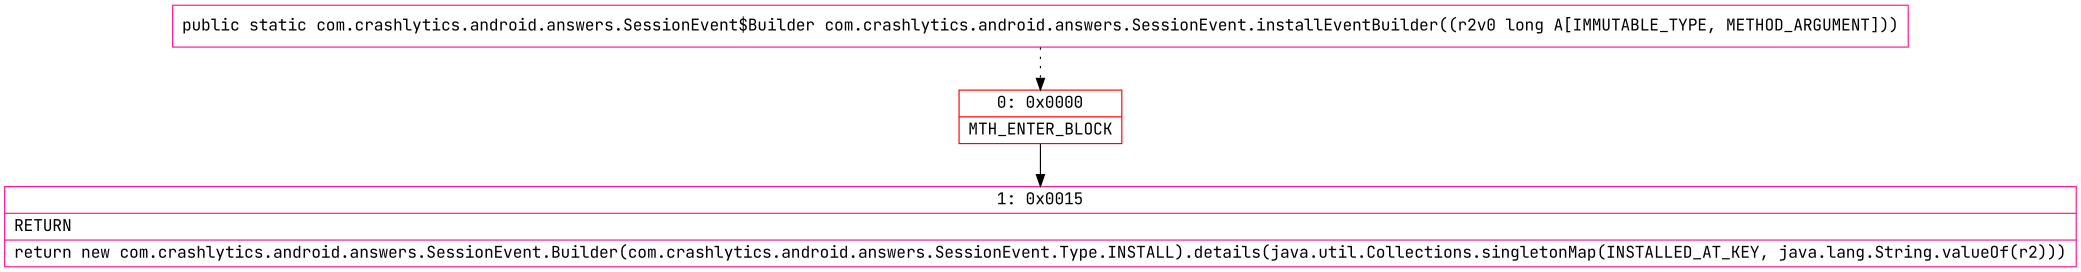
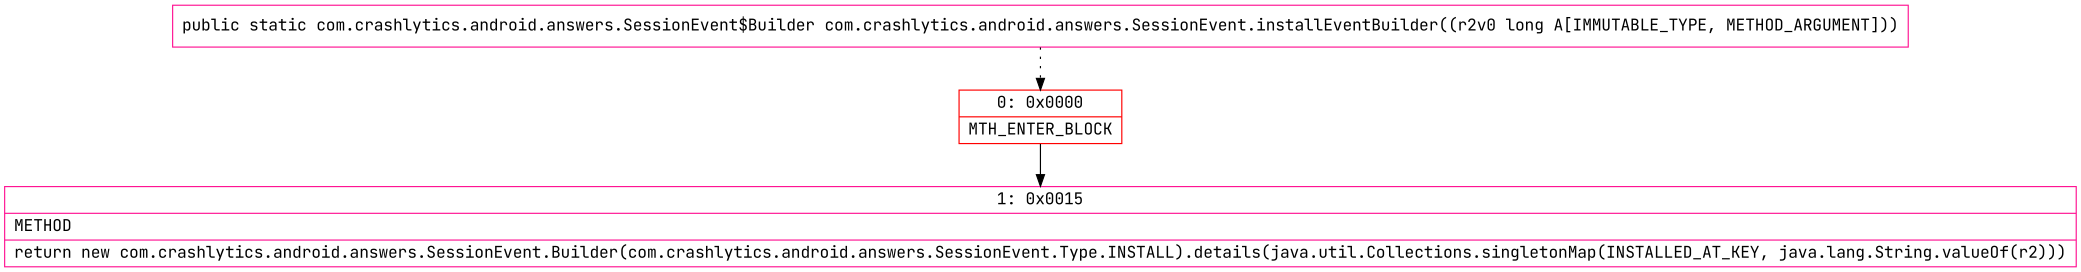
node "1: 0x0015": text "RETURN" -> "METHOD"
